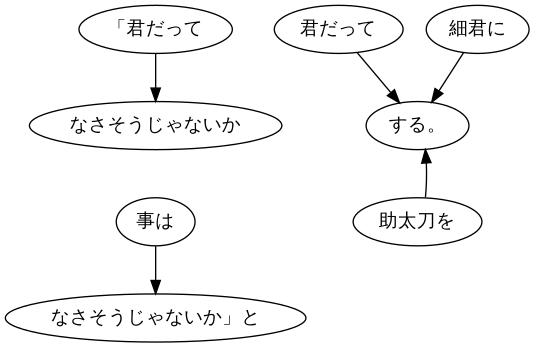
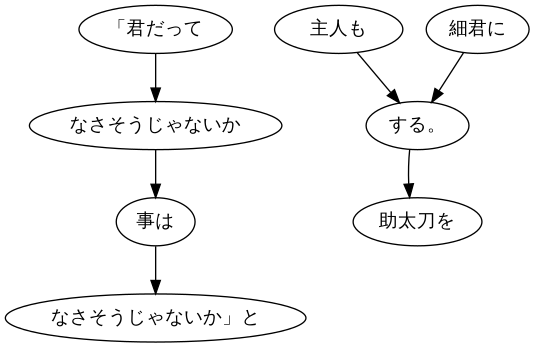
node "君だって": label "君だって" -> "主人も"
edge "なさそうじゃないか" -> "事は": added
edge "助太刀を" -> "する。": reversed
